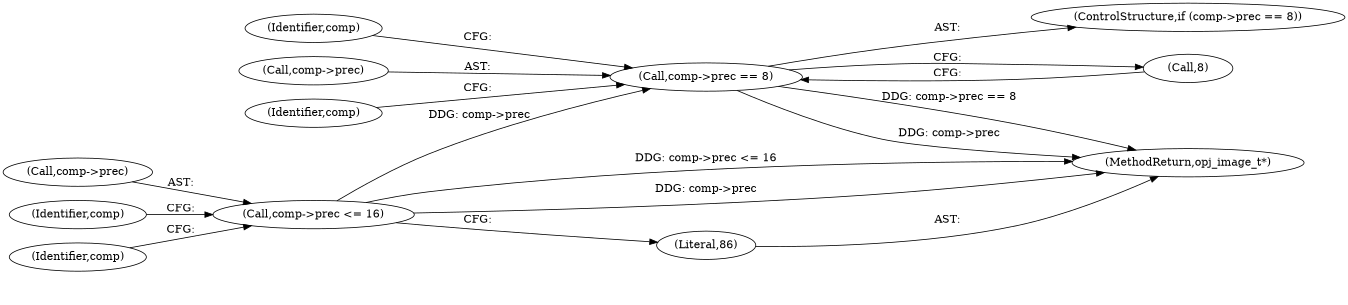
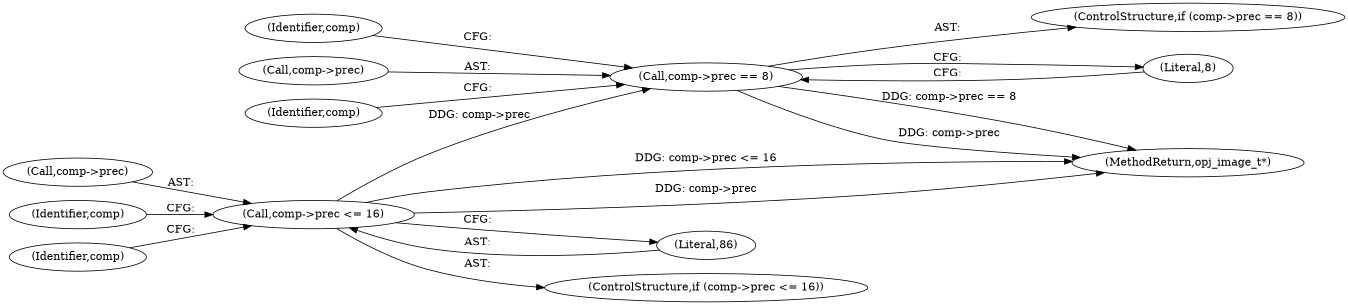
node "(Call,8)": label "(Call,8)" -> "(Literal,8)"
edge "(Literal,86)" -> "(MethodReturn,opj_image_t*)": now "(Literal,86)" -> "(Call,comp->prec <= 16)"
node "(ControlStructure,if (comp->prec <= 16))": added
